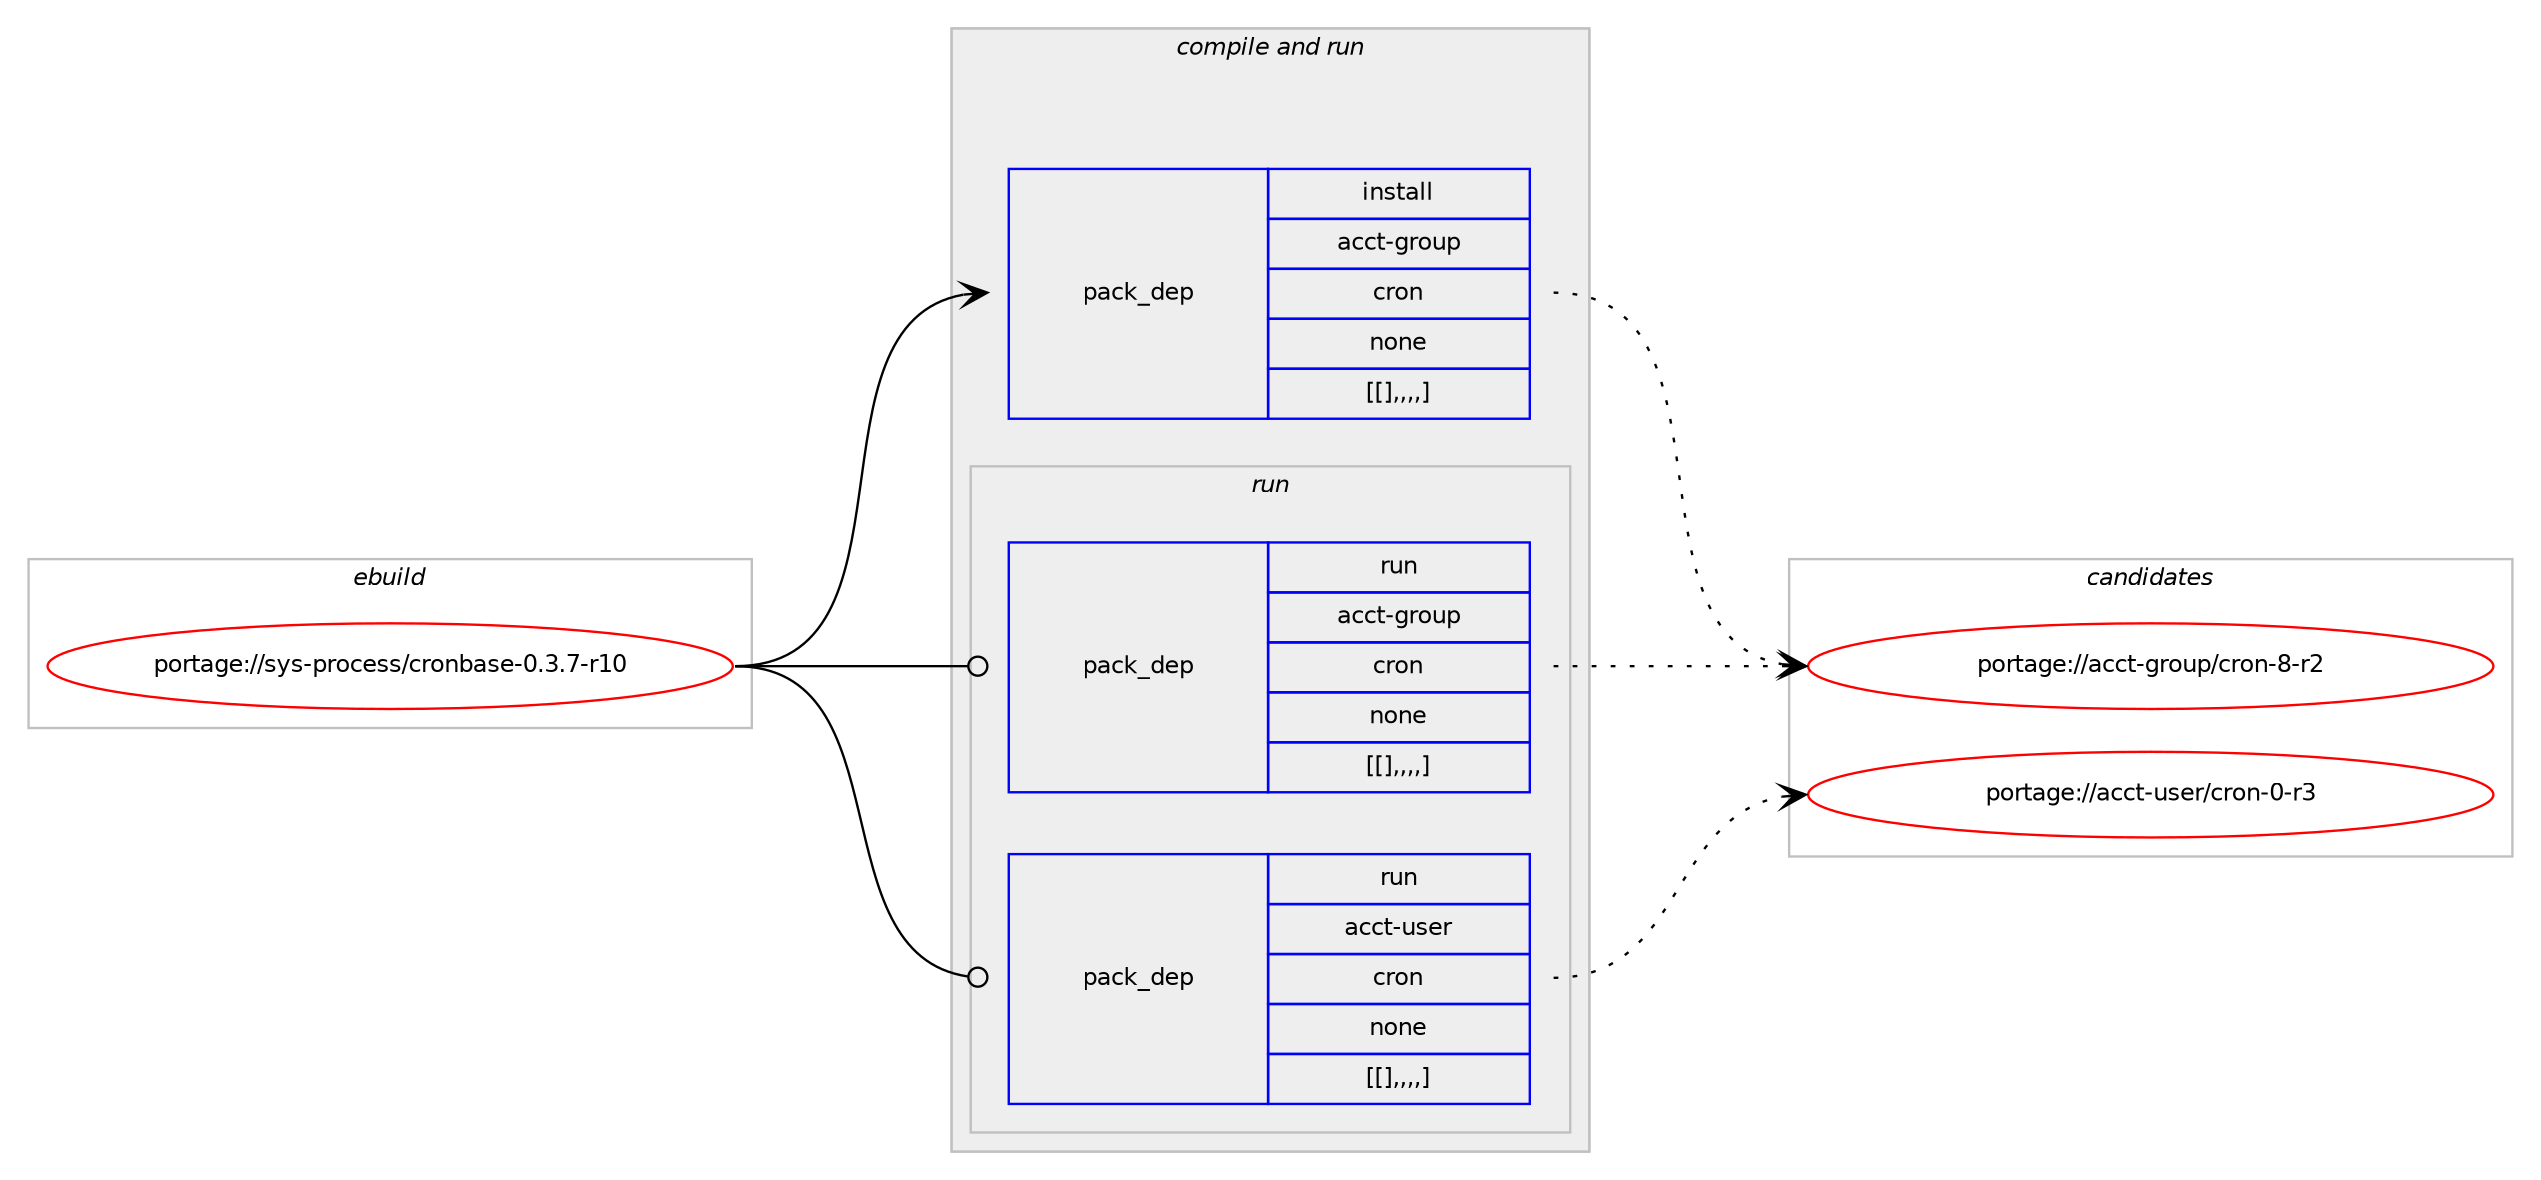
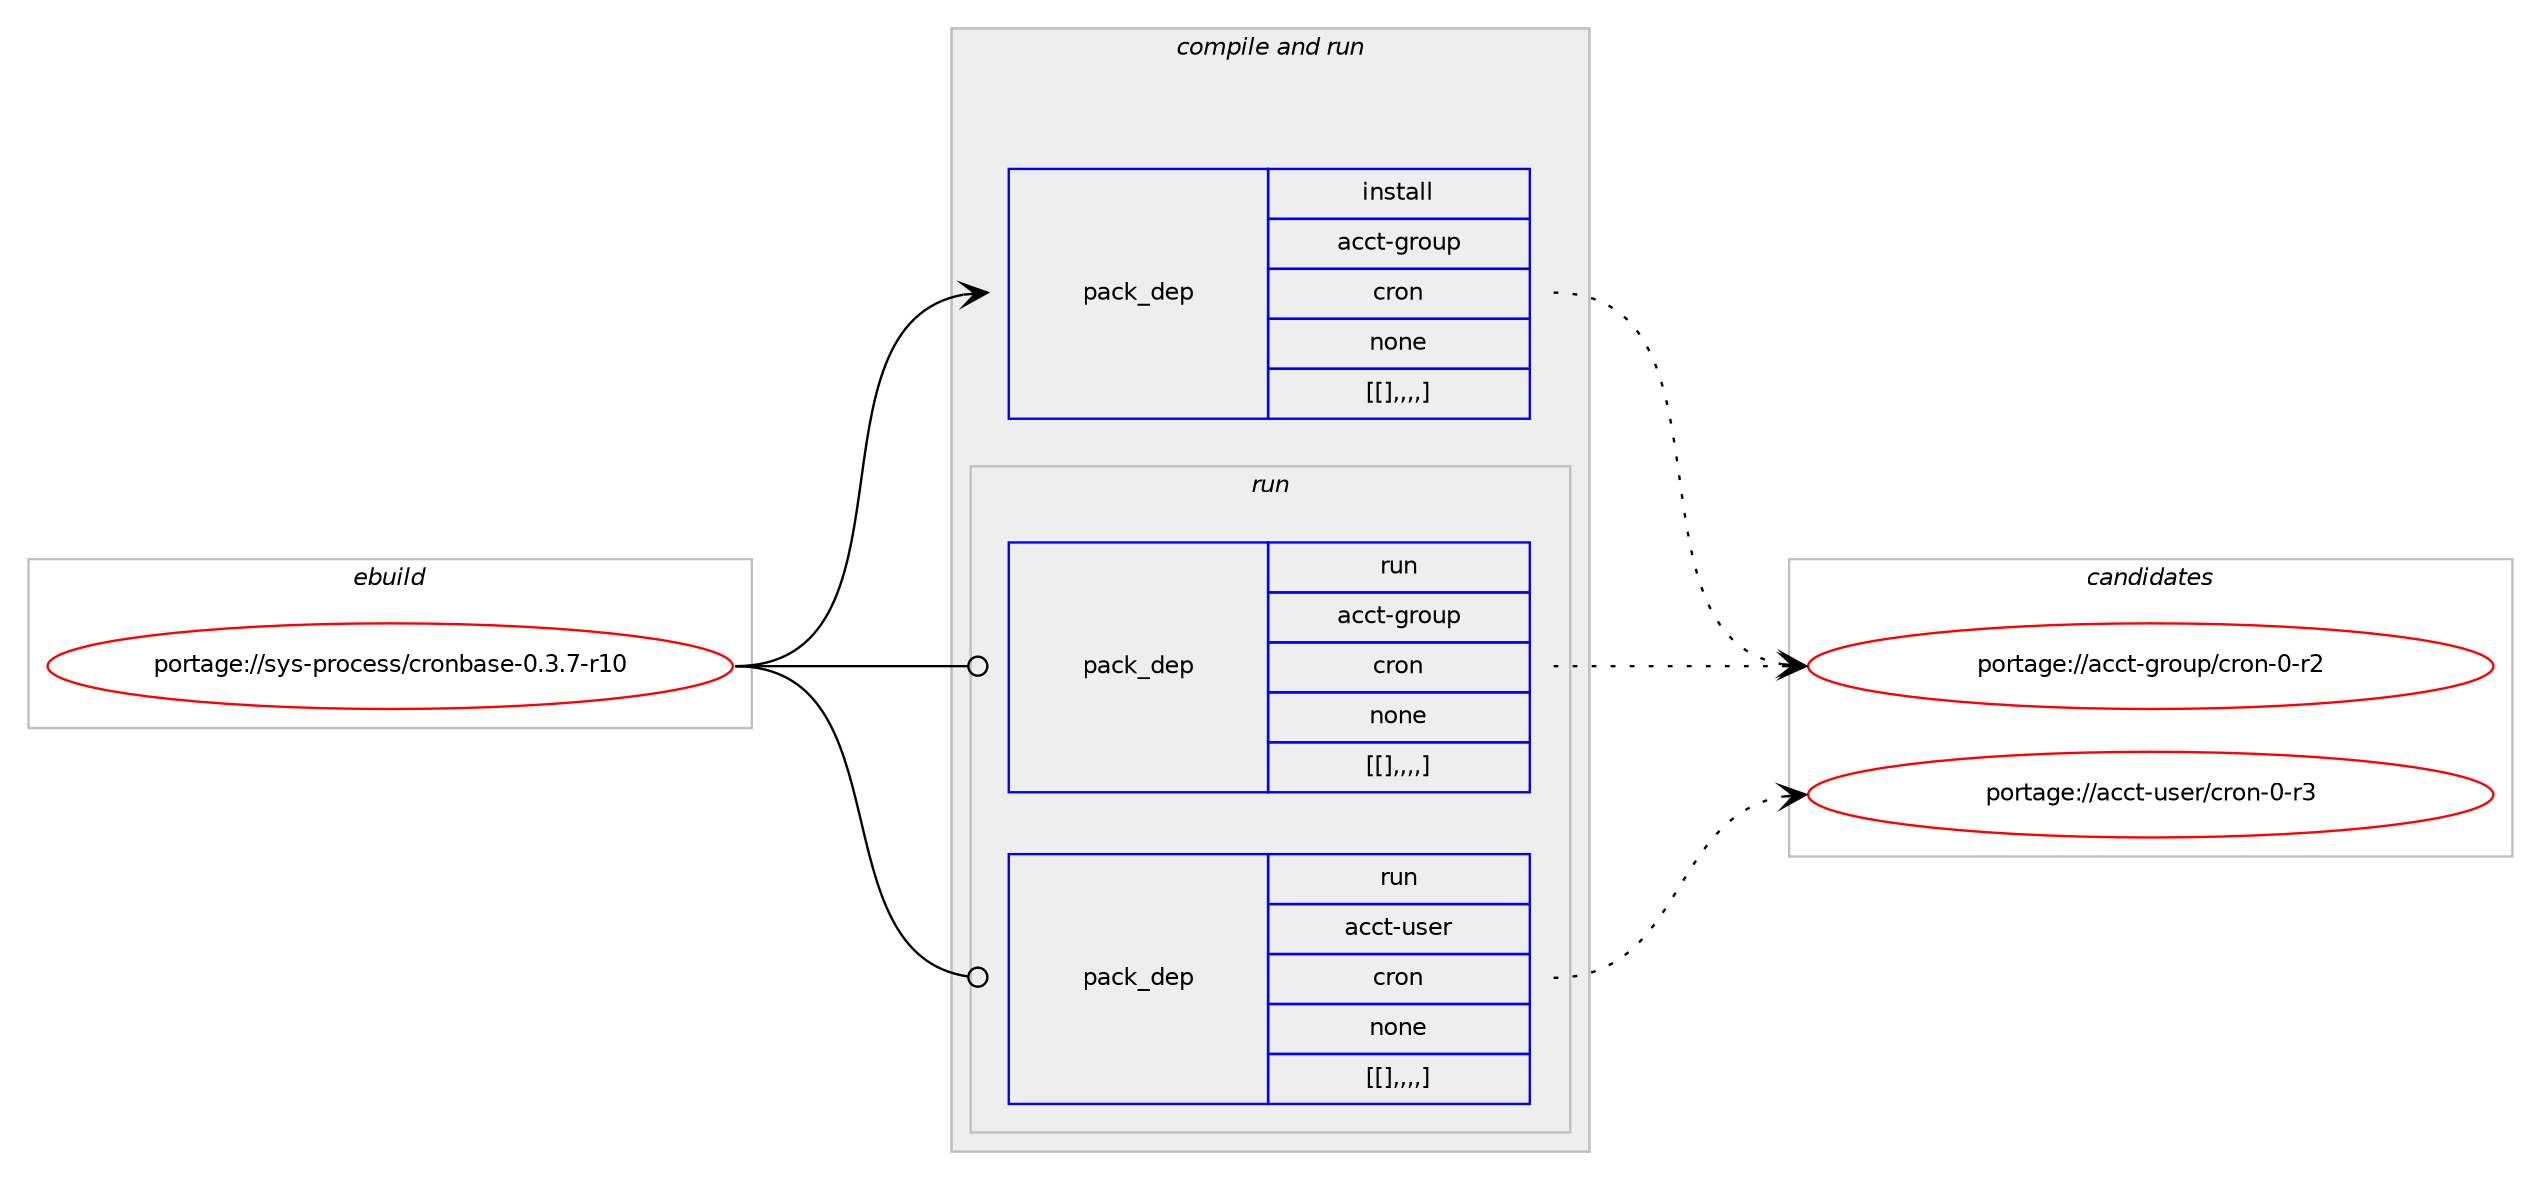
node "portage://acct-group/cron-8-r2": label "portage://acct-group/cron-8-r2" -> "portage://acct-group/cron-0-r2"
